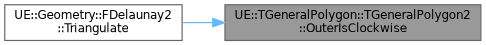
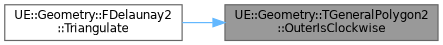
node "UE::TGeneralPolygon::TGeneralPolygon2 ::OuterIsClockwise": label "UE::TGeneralPolygon::TGeneralPolygon2 ::OuterIsClockwise" -> "UE::Geometry::TGeneralPolygon2 ::OuterIsClockwise"
